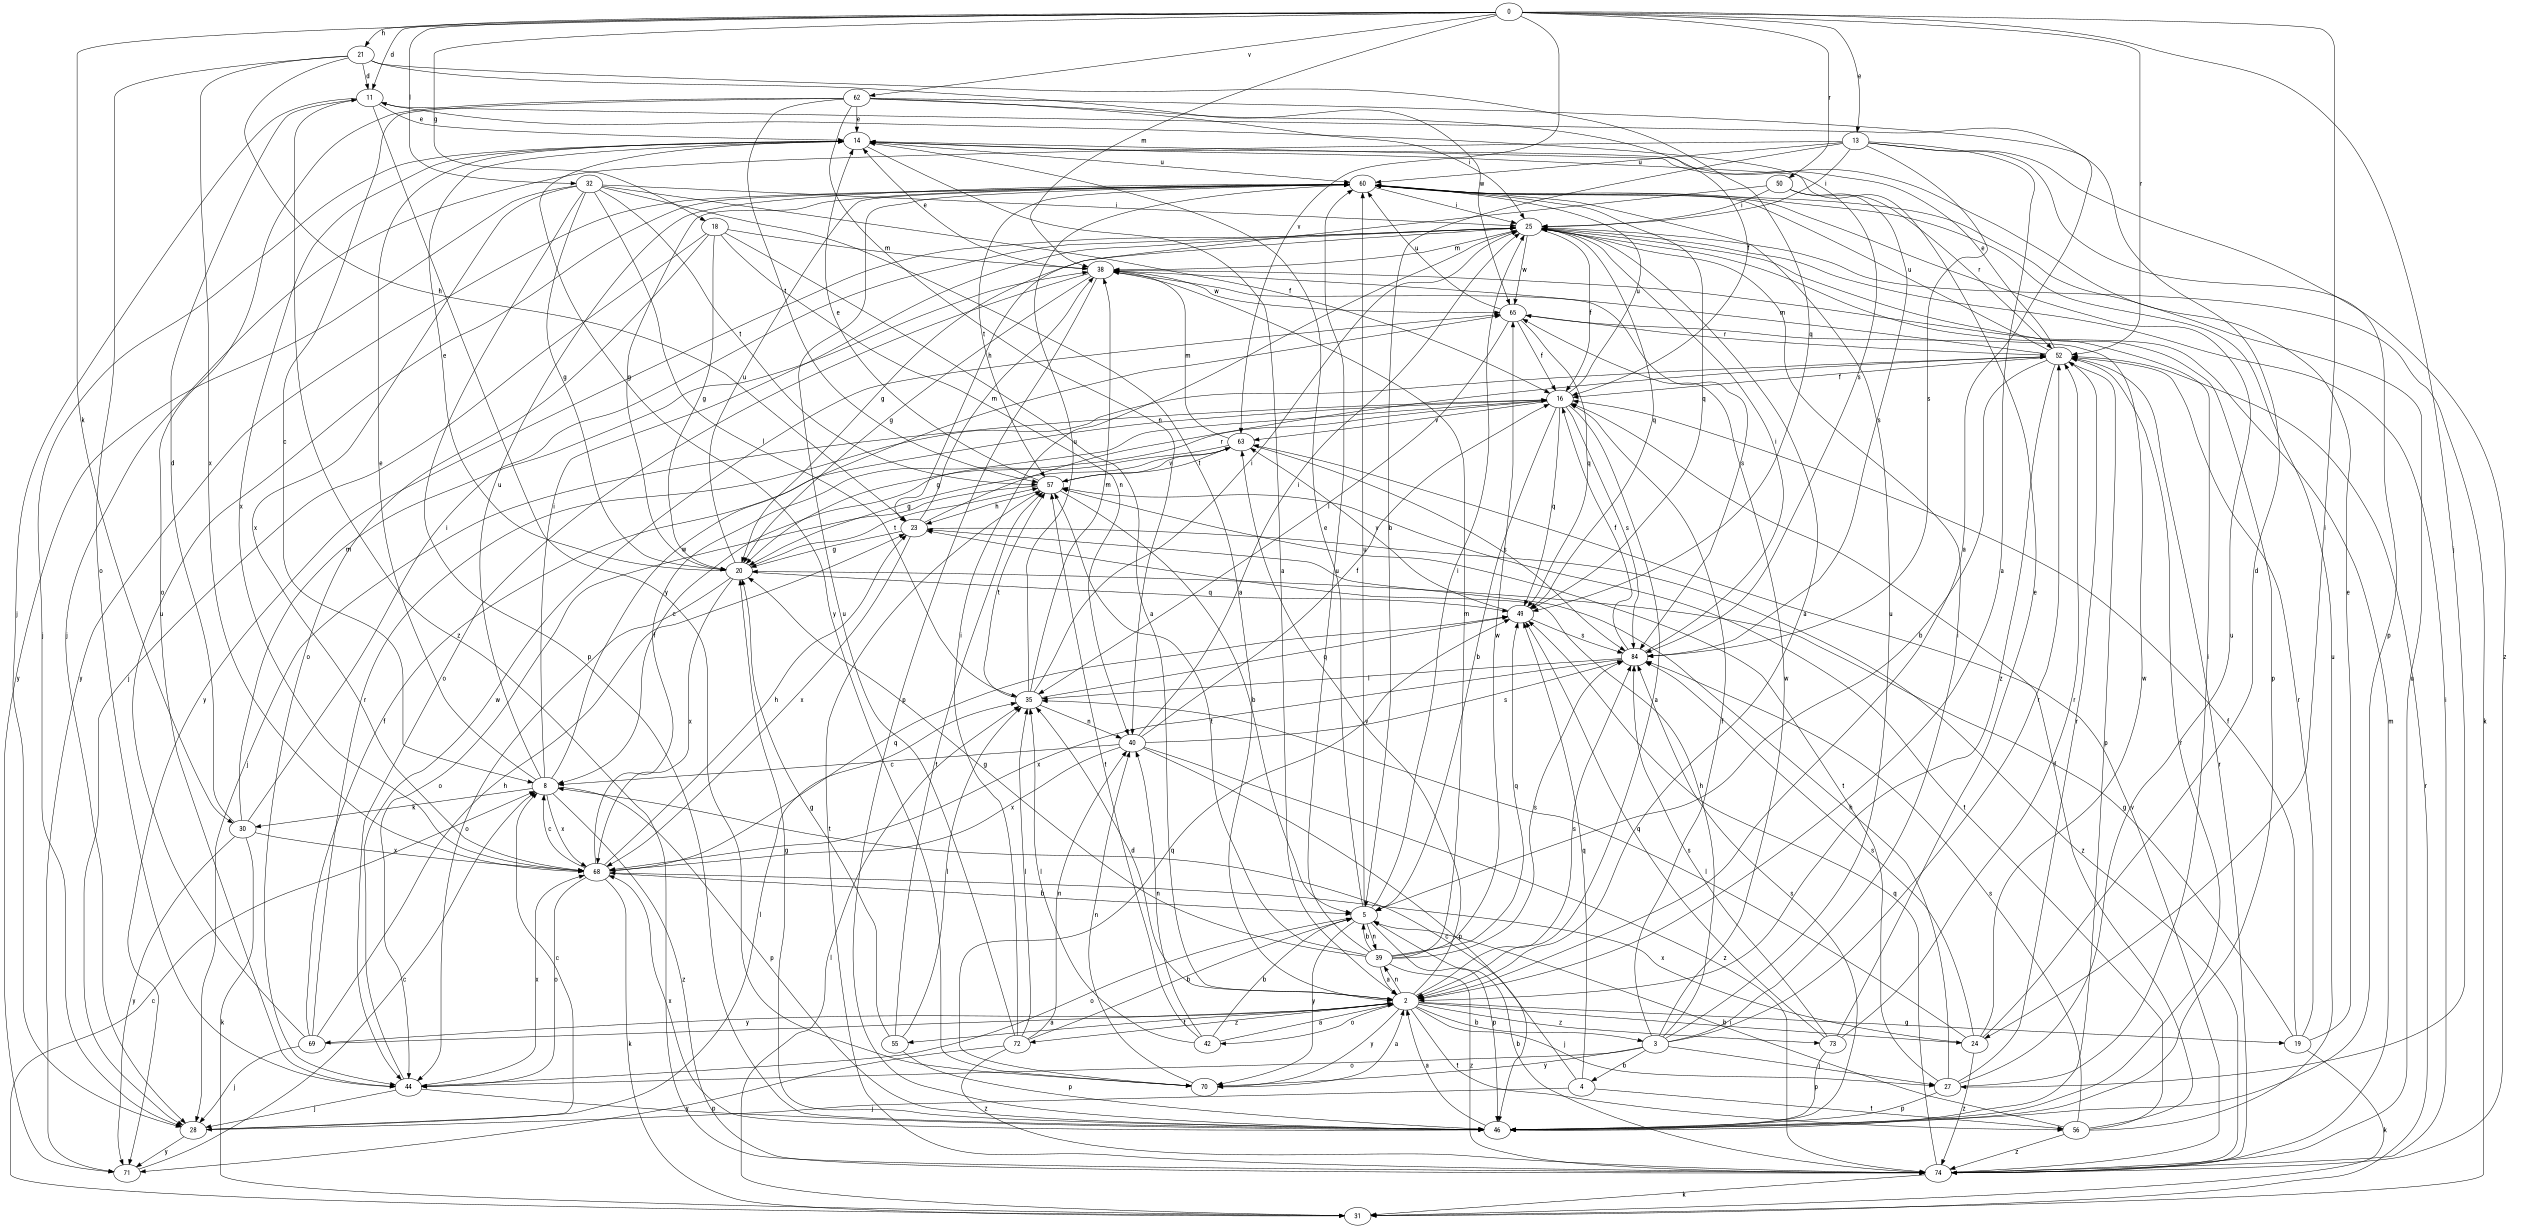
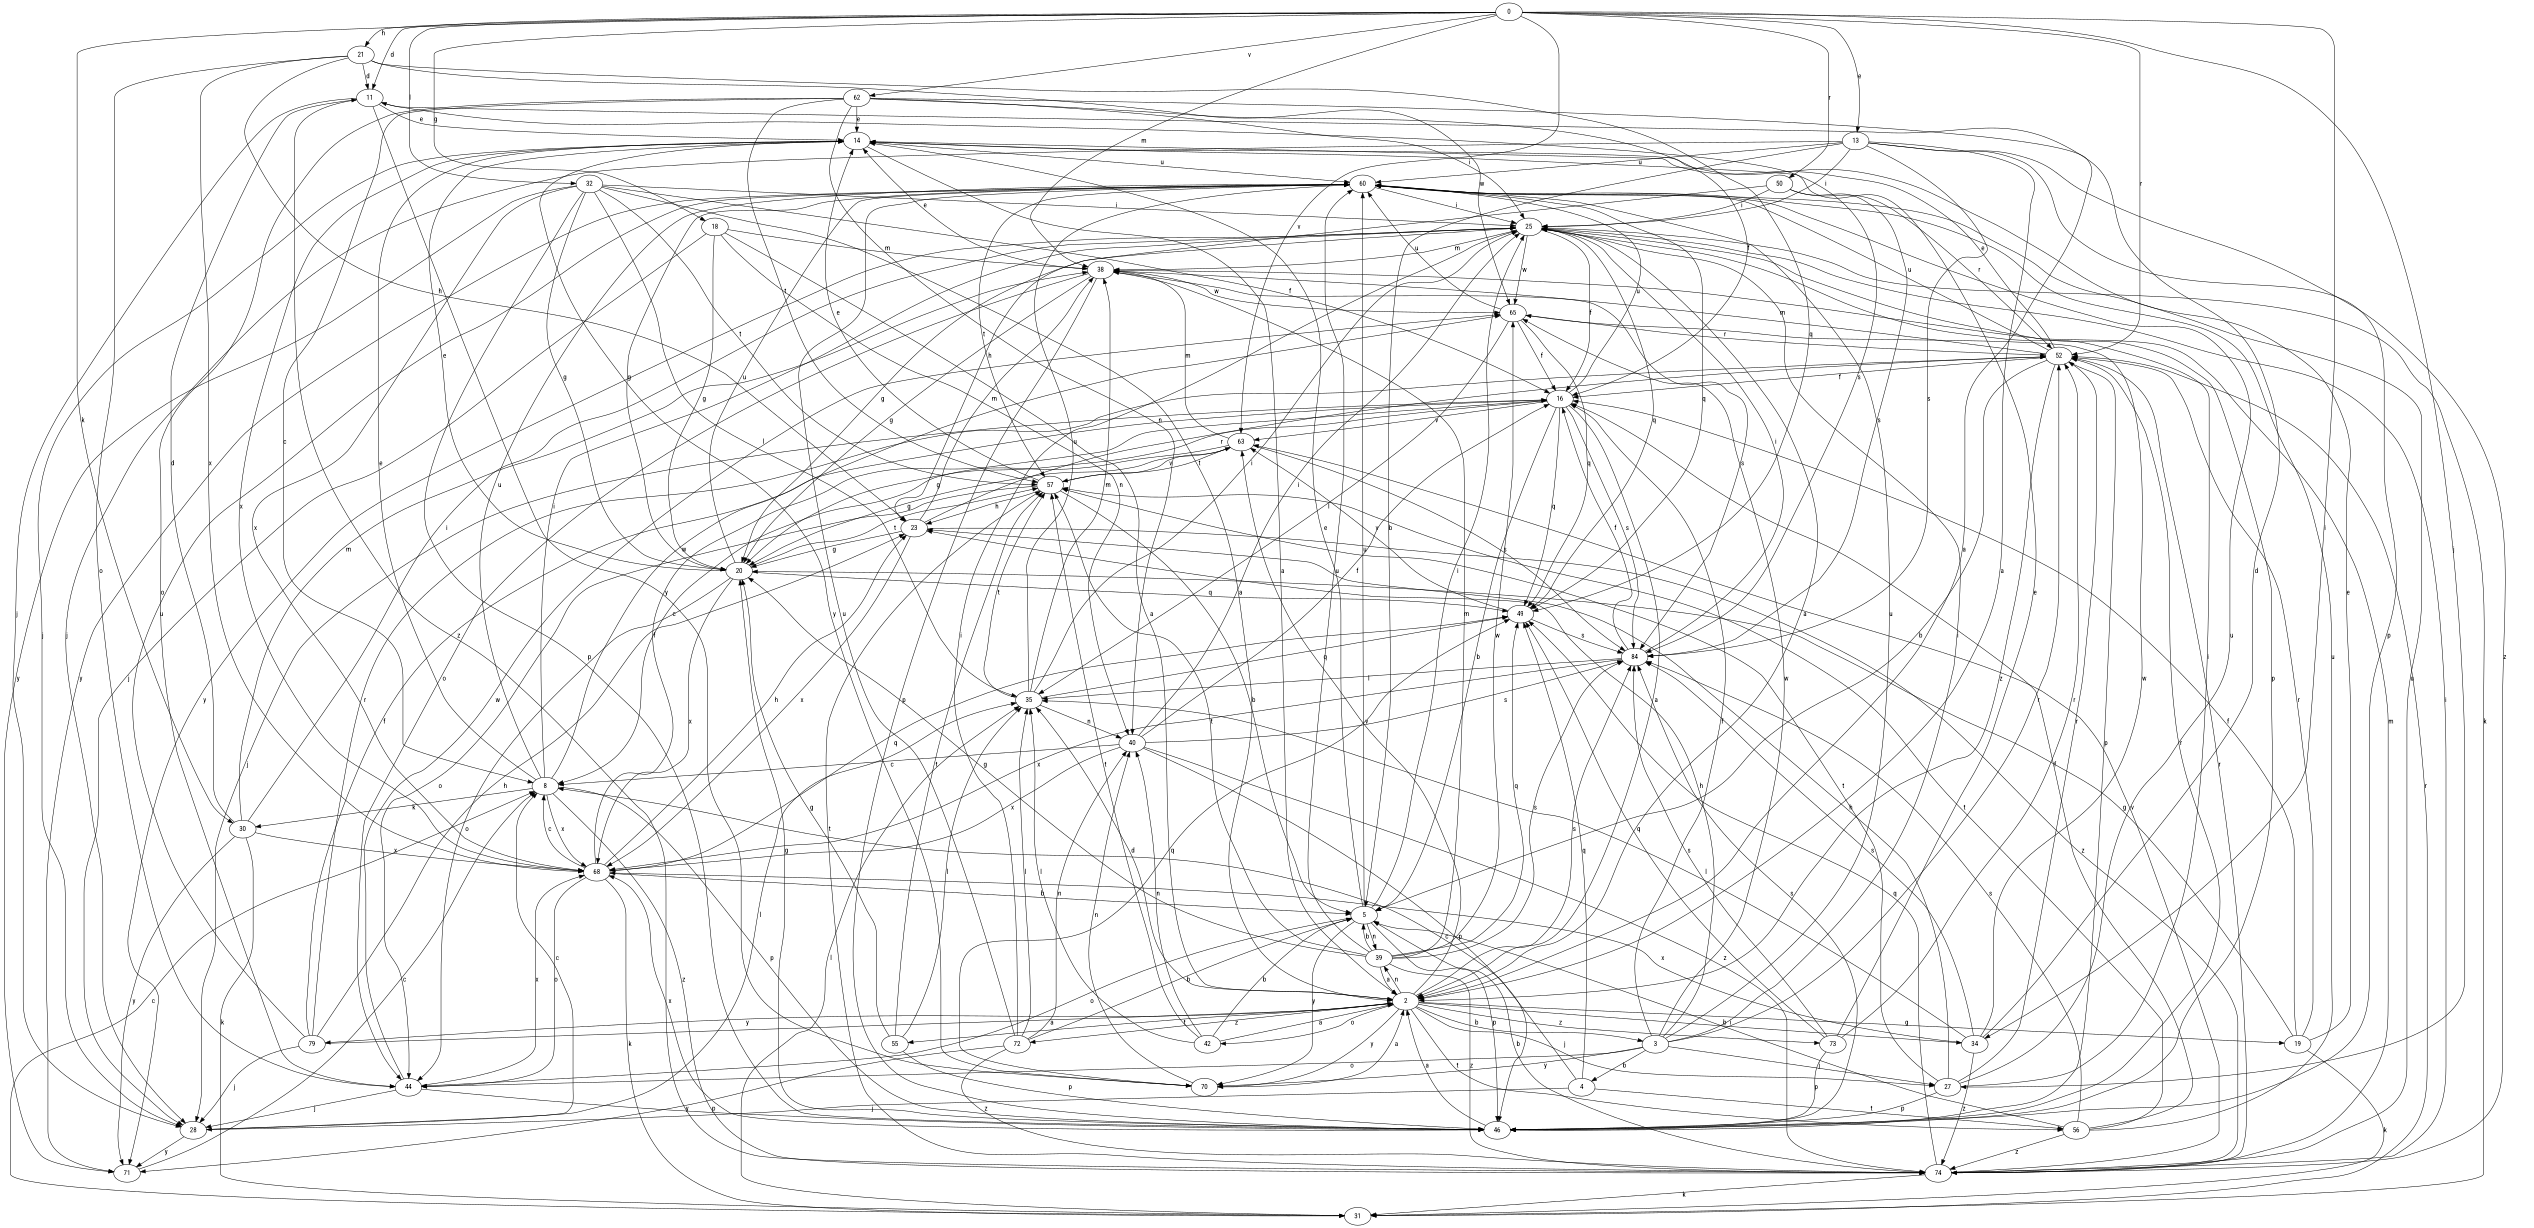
edge "18" -> "44": removed, label "o"
node "69": label "69" -> "79"
node "24": label "24" -> "34"
